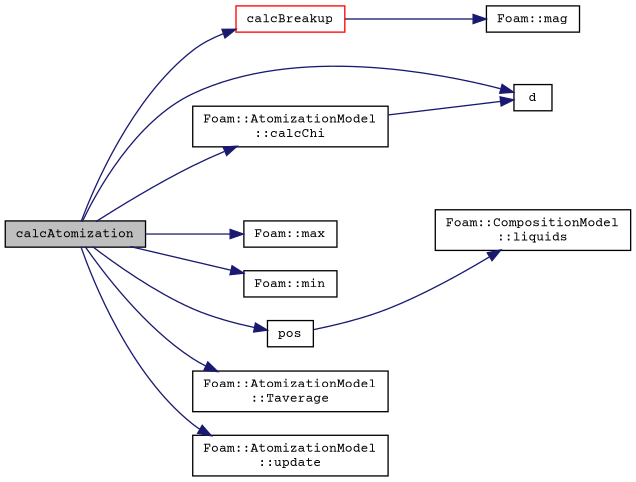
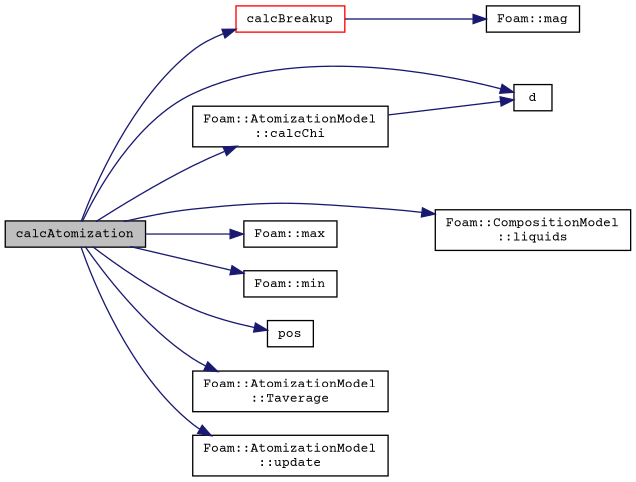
edge "pos" -> "Foam::CompositionModel ::liquids": now "calcAtomization" -> "Foam::CompositionModel ::liquids"
